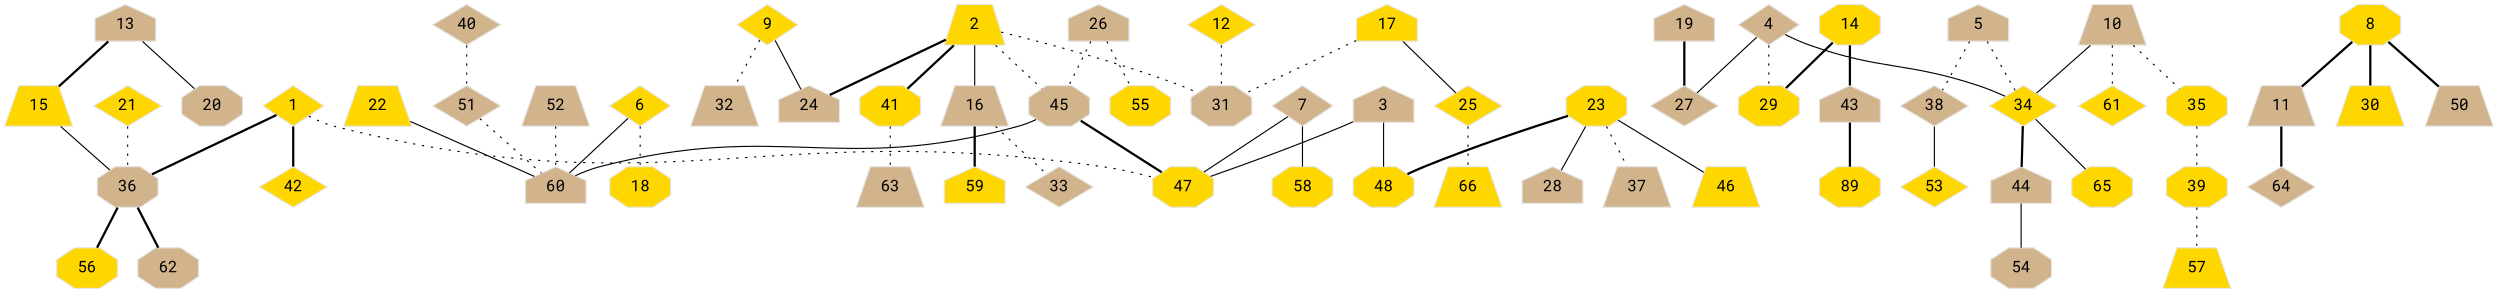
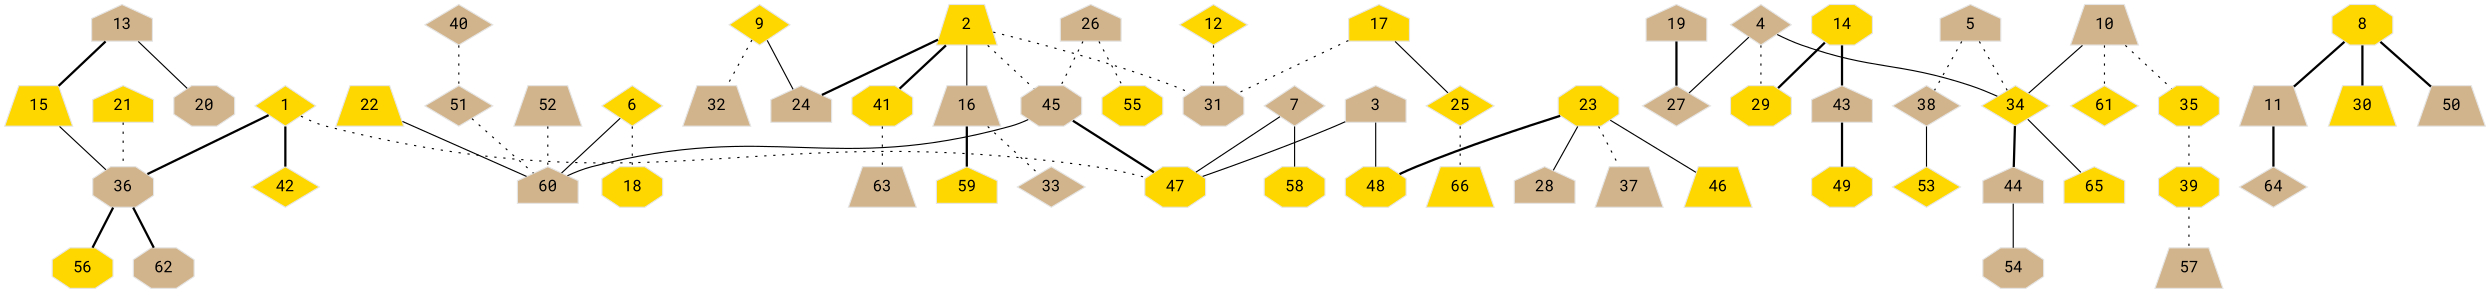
node "21": shape diamond -> house
node "89": label "89" -> "49"
node "65": shape octagon -> house
node "57": fillcolor gold -> tan
